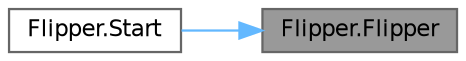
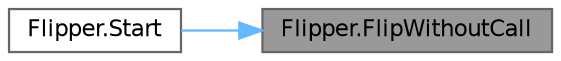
node "Flipper.Flipper": label "Flipper.Flipper" -> "Flipper.FlipWithoutCall"
